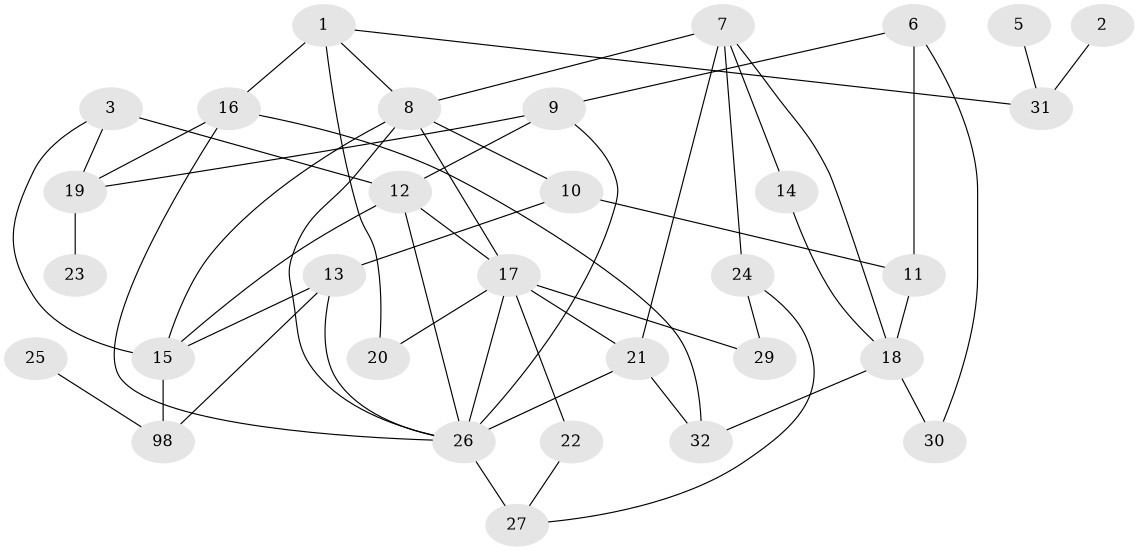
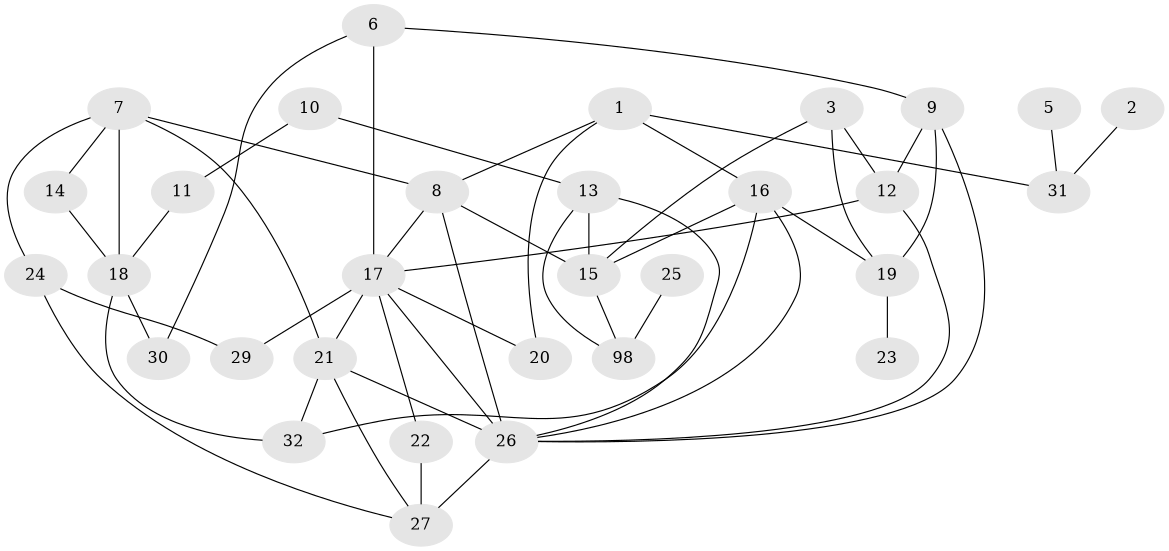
edge "6" -- "11": now "6" -- "17"
edge "8" -- "10": removed
edge "12" -- "15": now "16" -- "15"
edge "21" -- "27": added
